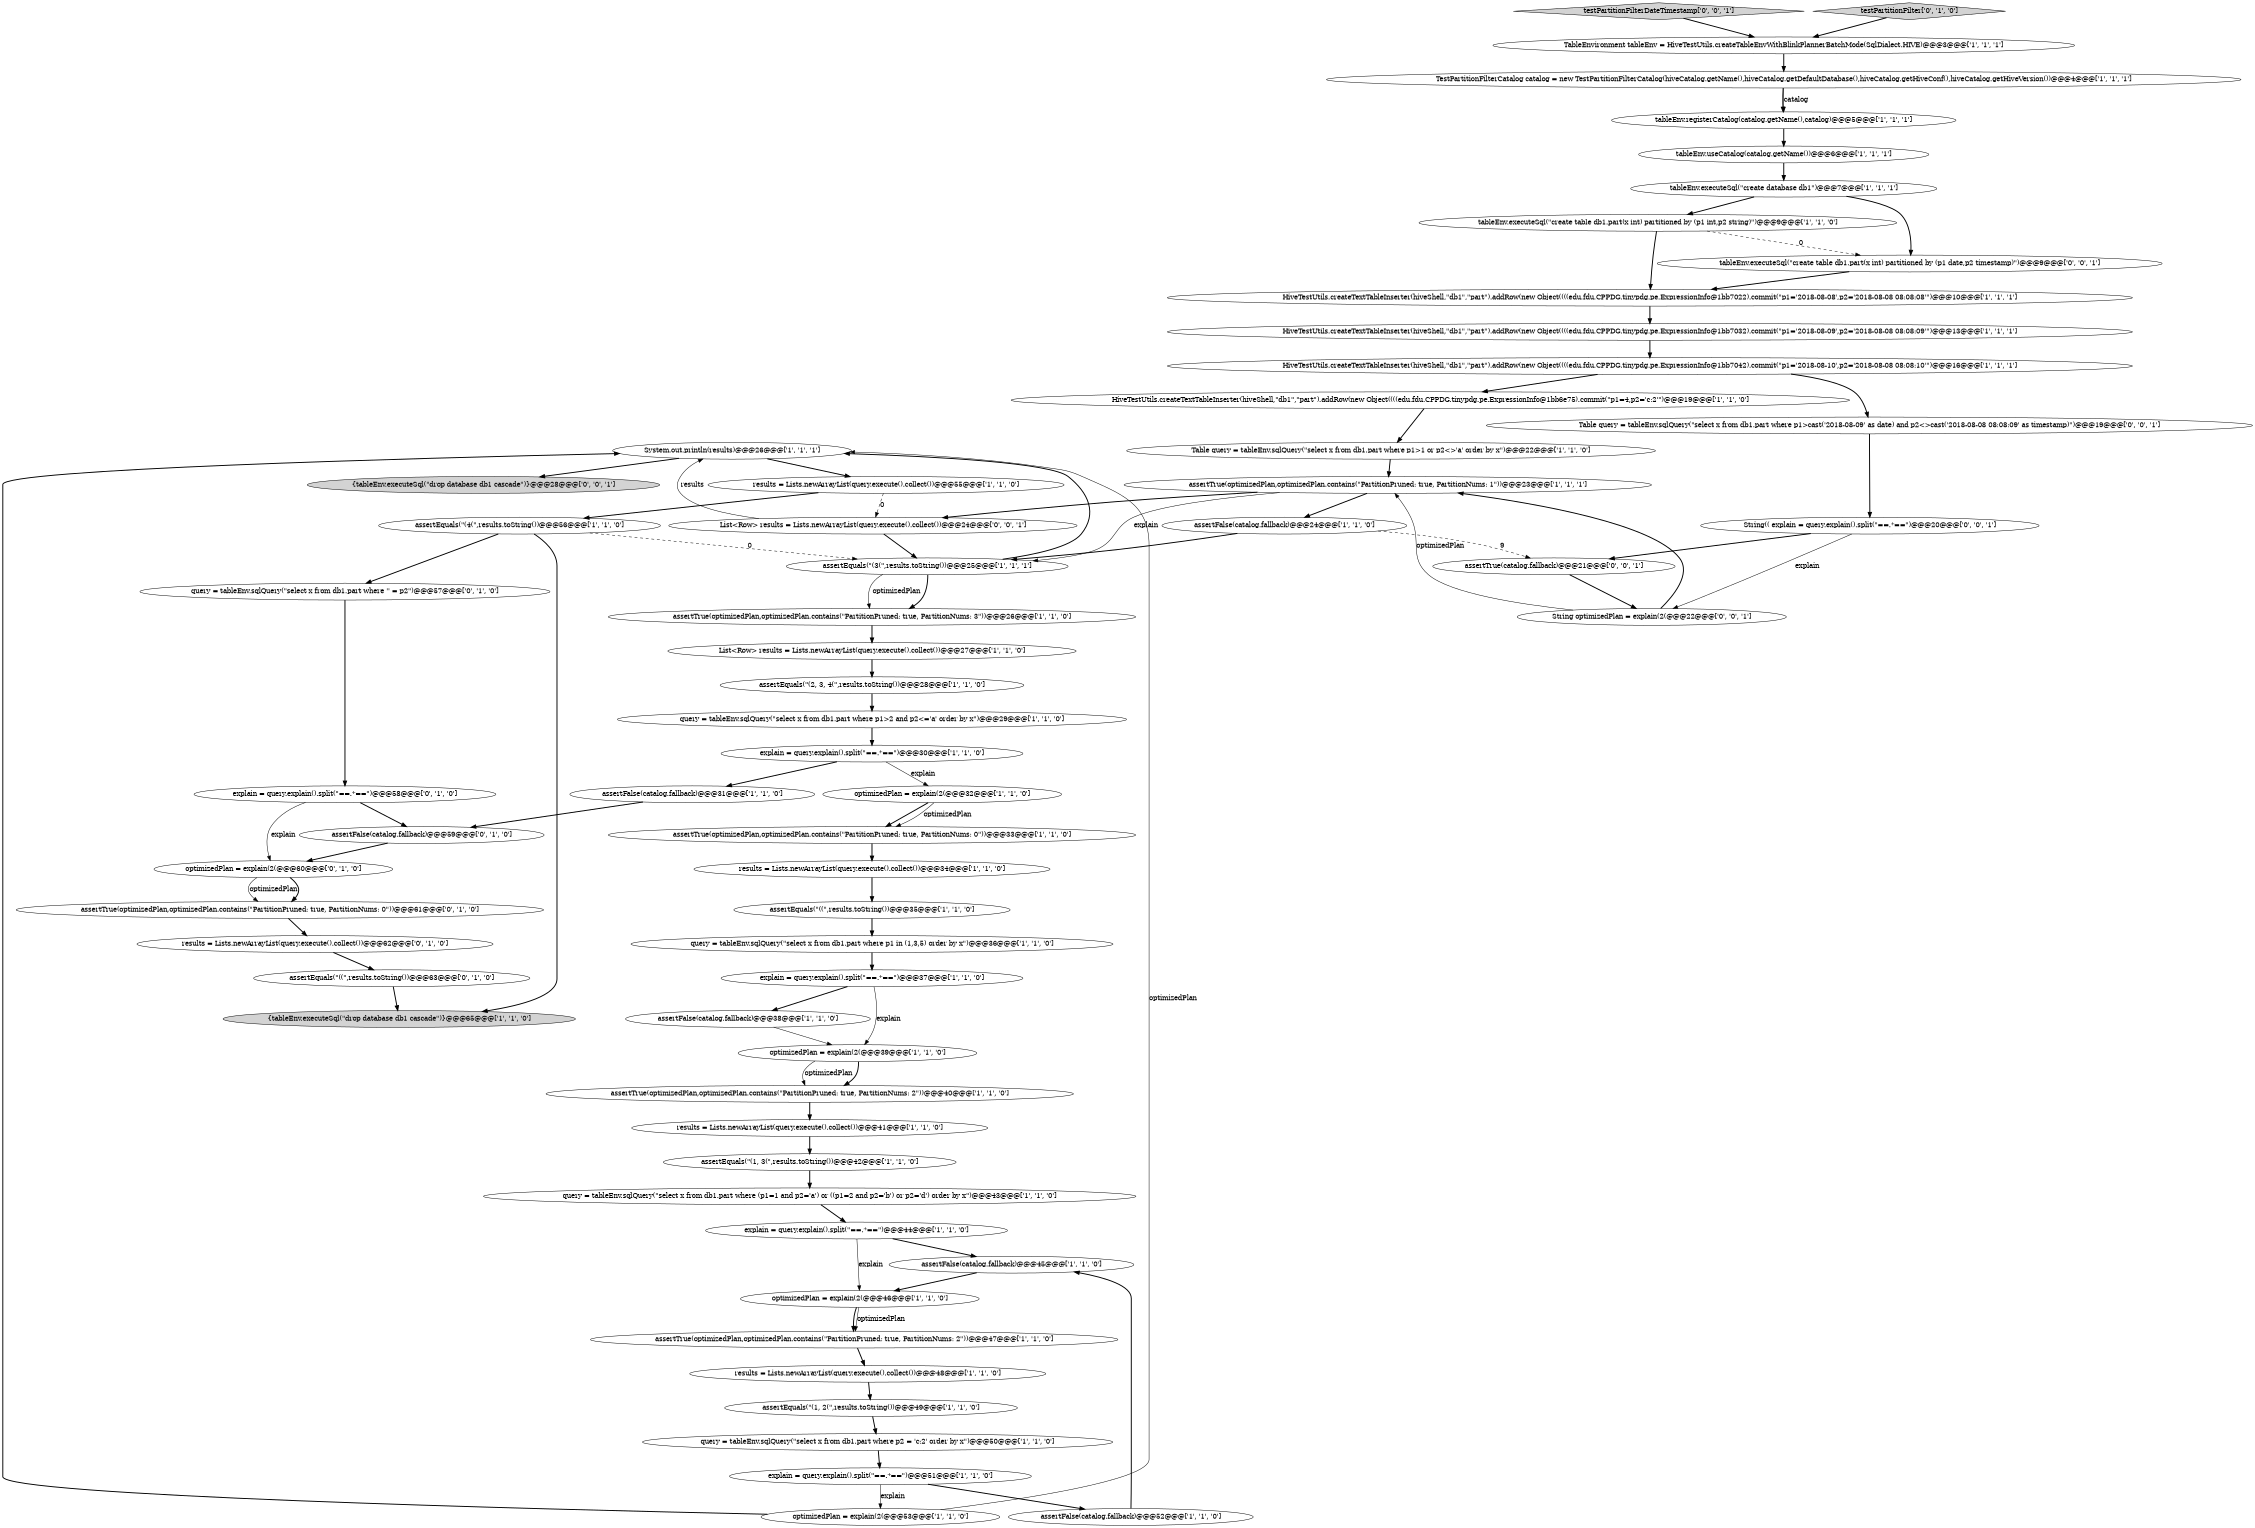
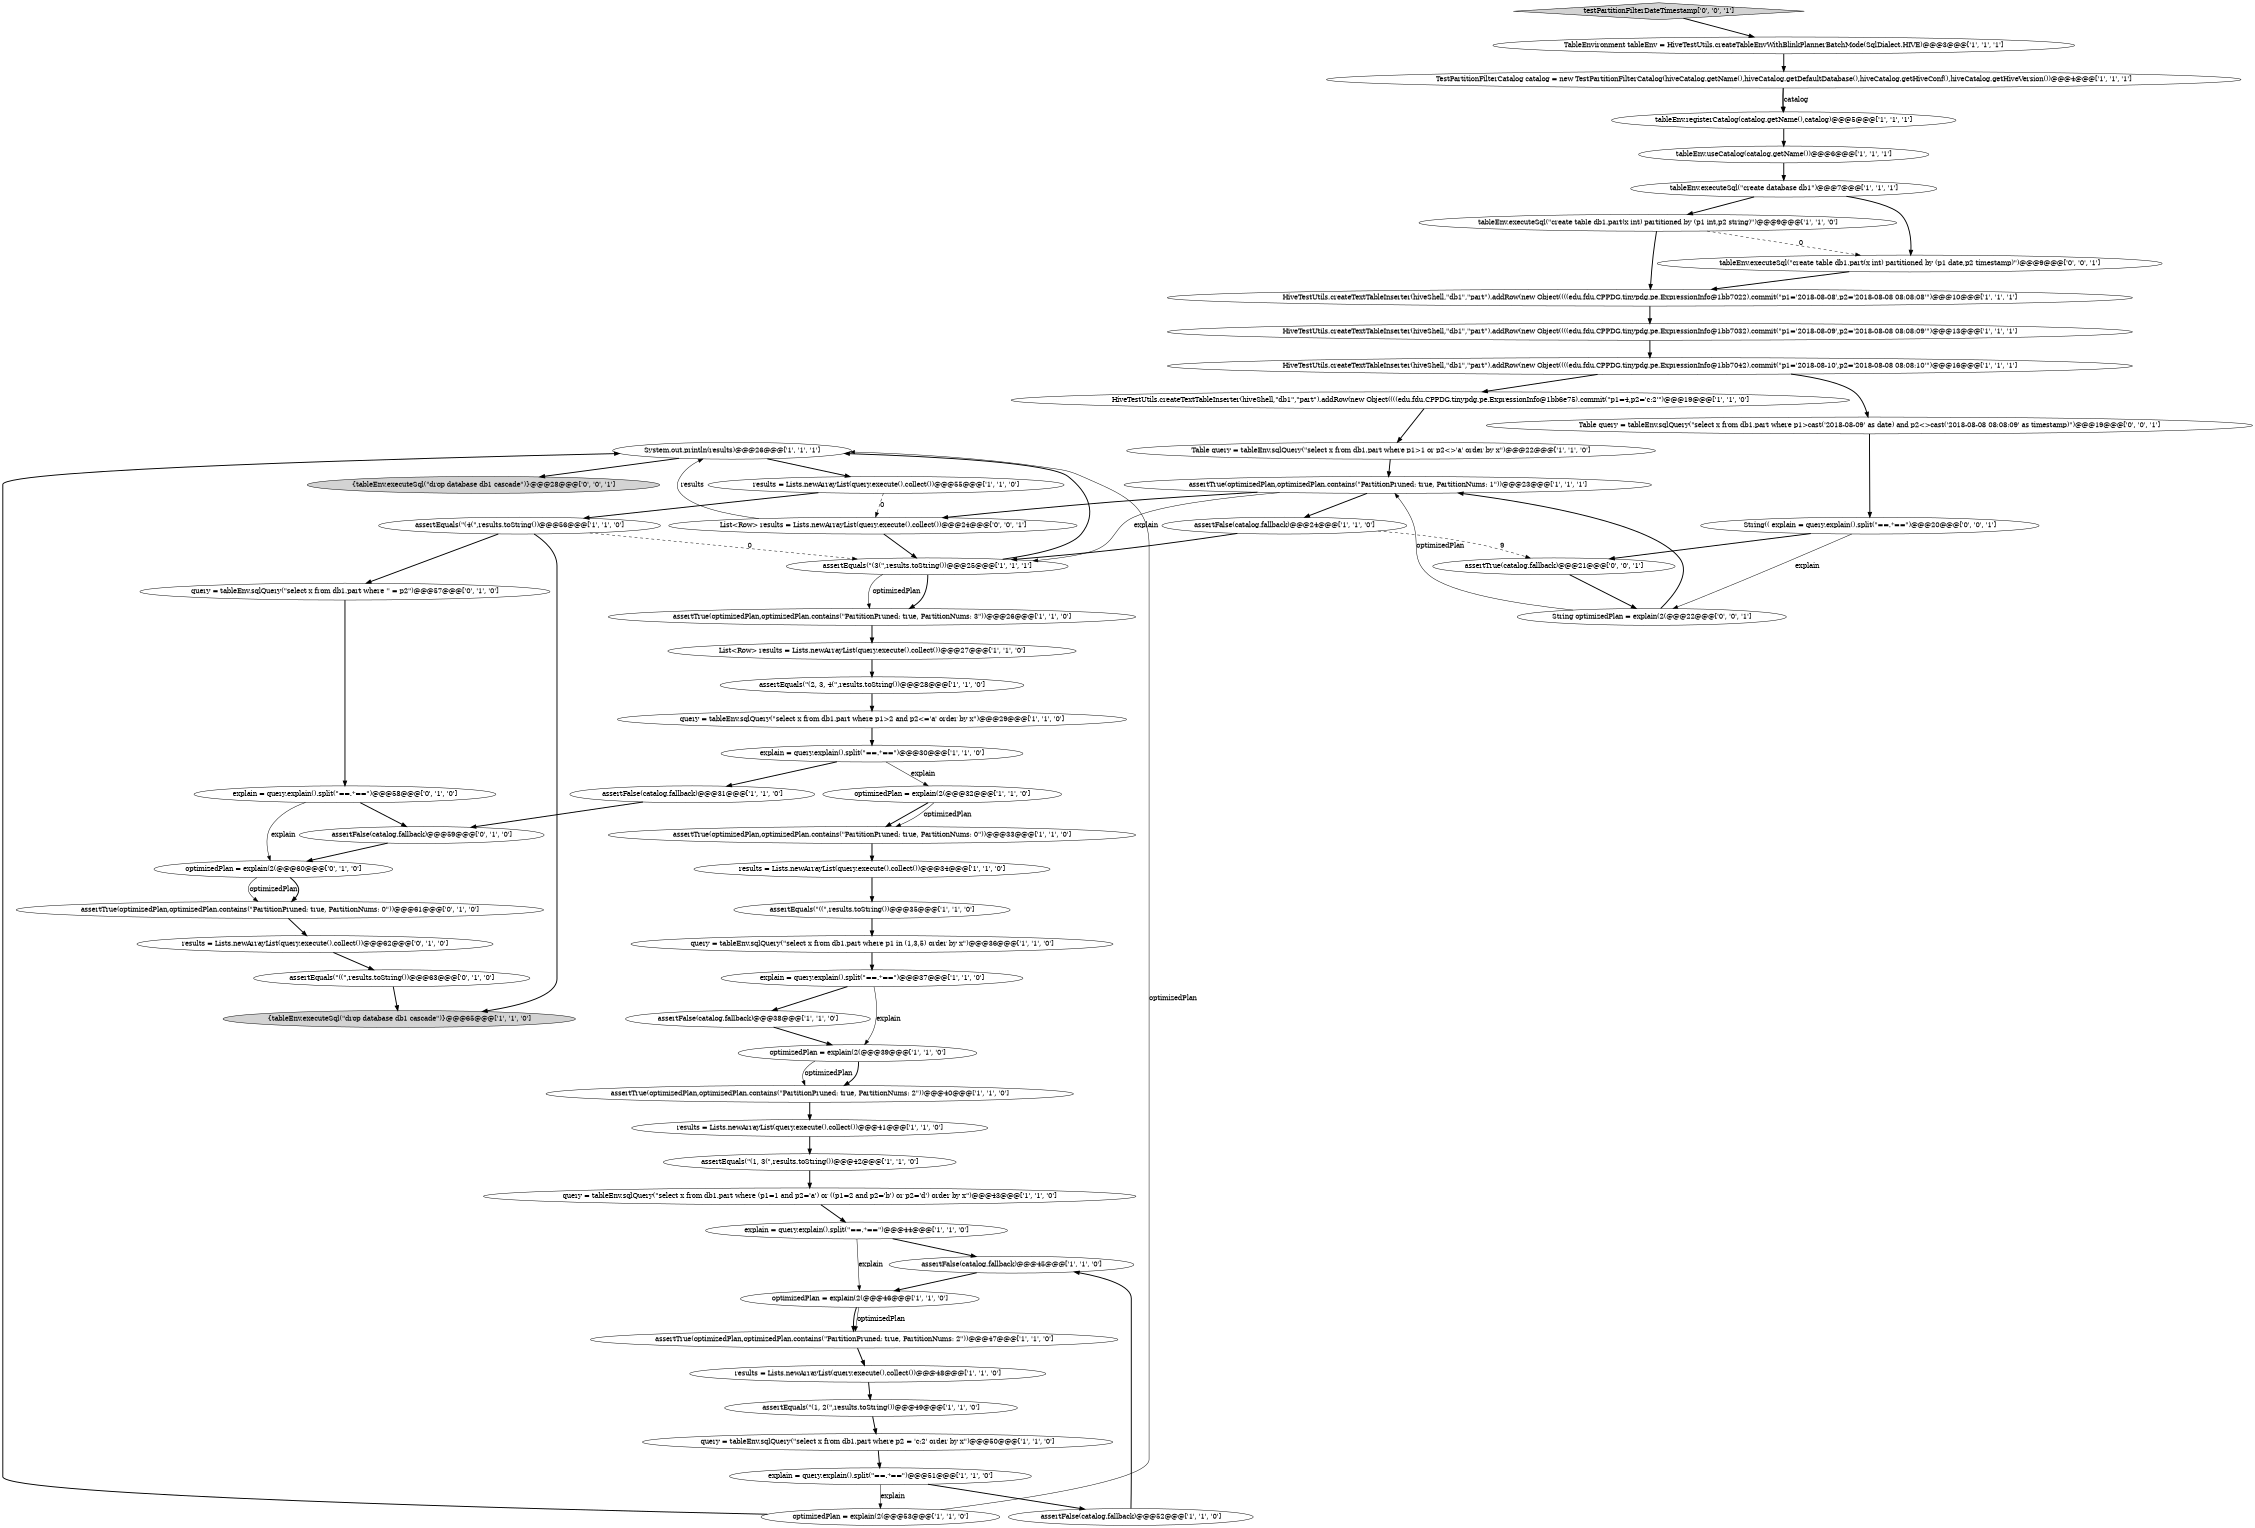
node "testPartitionFilter['0', '1', '0']": removed
edge "assertFalse(catalog.fallback)@@@38@@@['1', '1', '0']" -> "optimizedPlan = explain(2(@@@39@@@['1', '1', '0']": style solid -> bold
